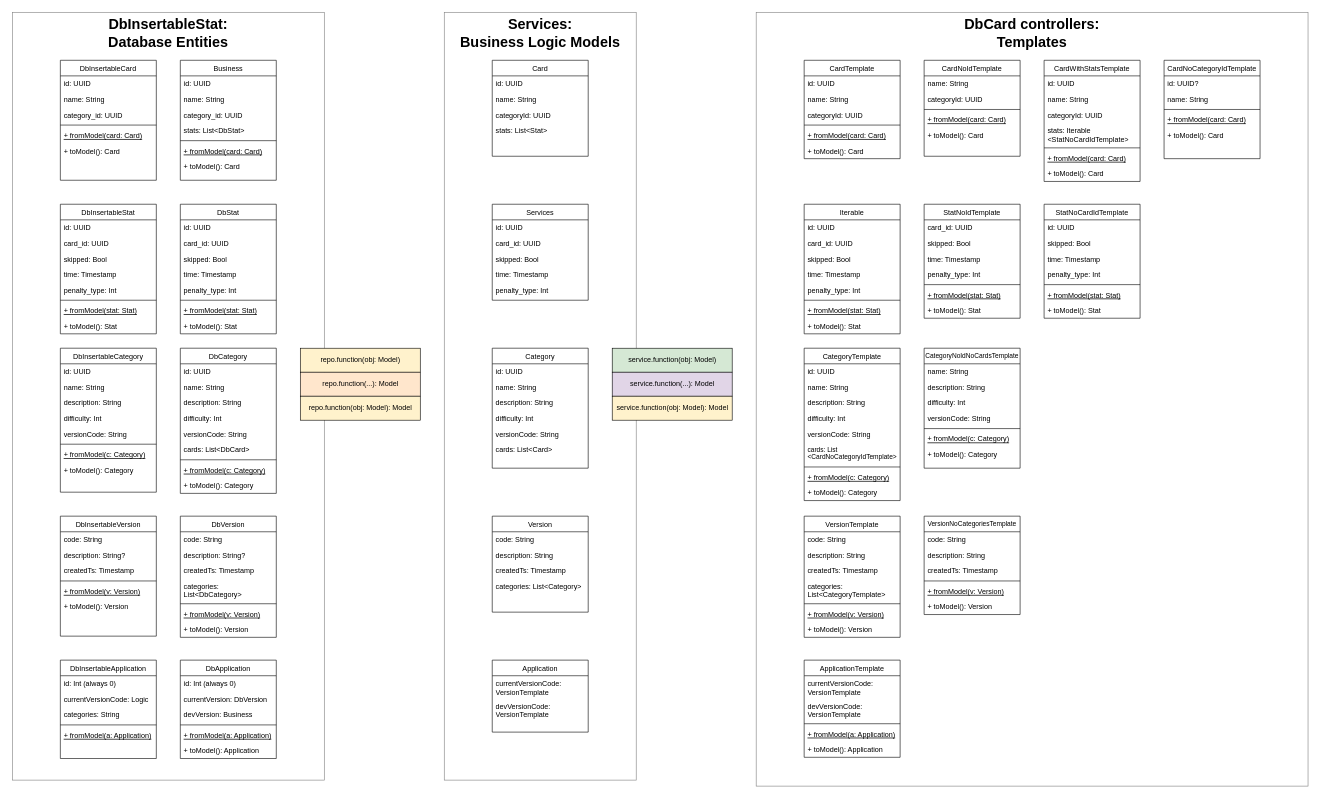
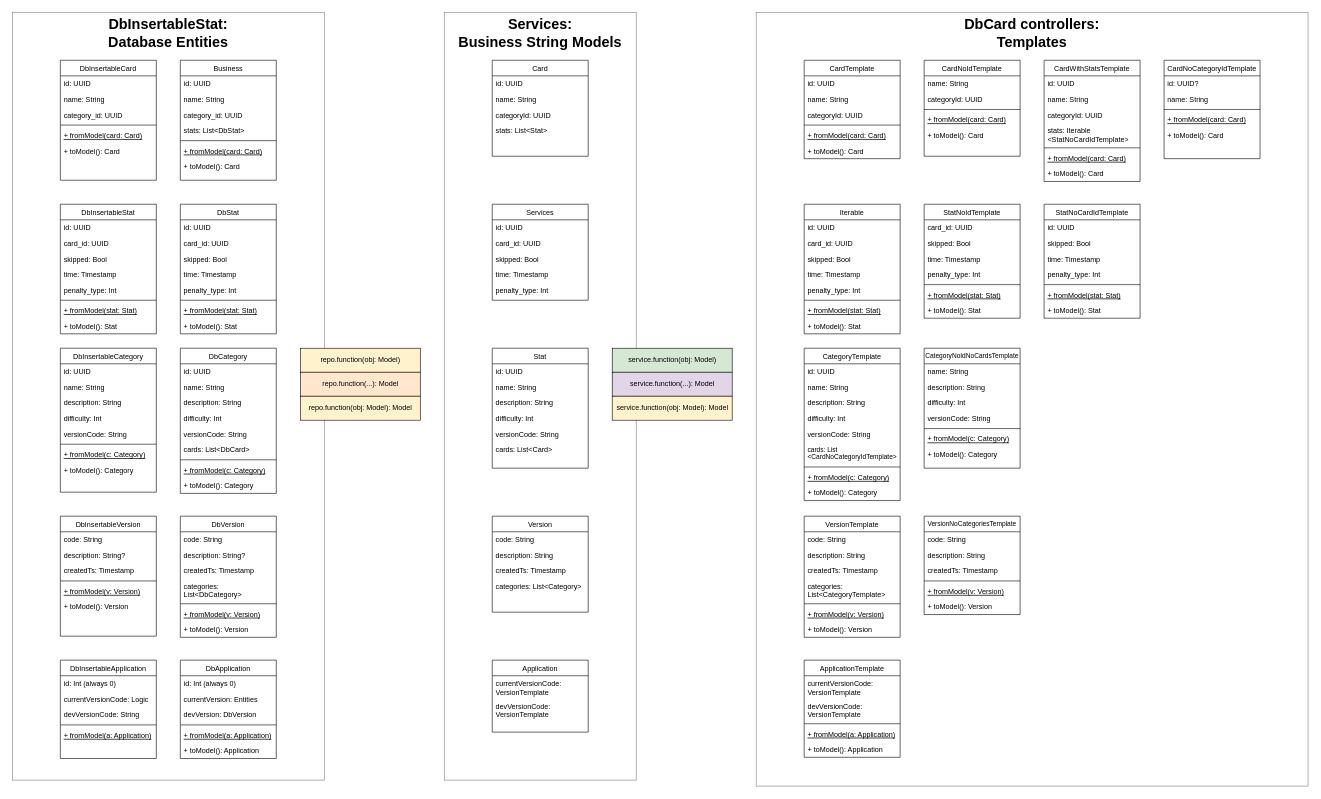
node "Services: Business Logic Models": label "Services: Business Logic Models" -> "Services: Business String Models"
node "Category": label "Category" -> "Stat"
node "currentVersion: DbVersion": label "currentVersion: DbVersion" -> "currentVersion: Entities"
node "categories: String": label "categories: String" -> "devVersionCode: String"
node "devVersion: Business": label "devVersion: Business" -> "devVersion: DbVersion"
